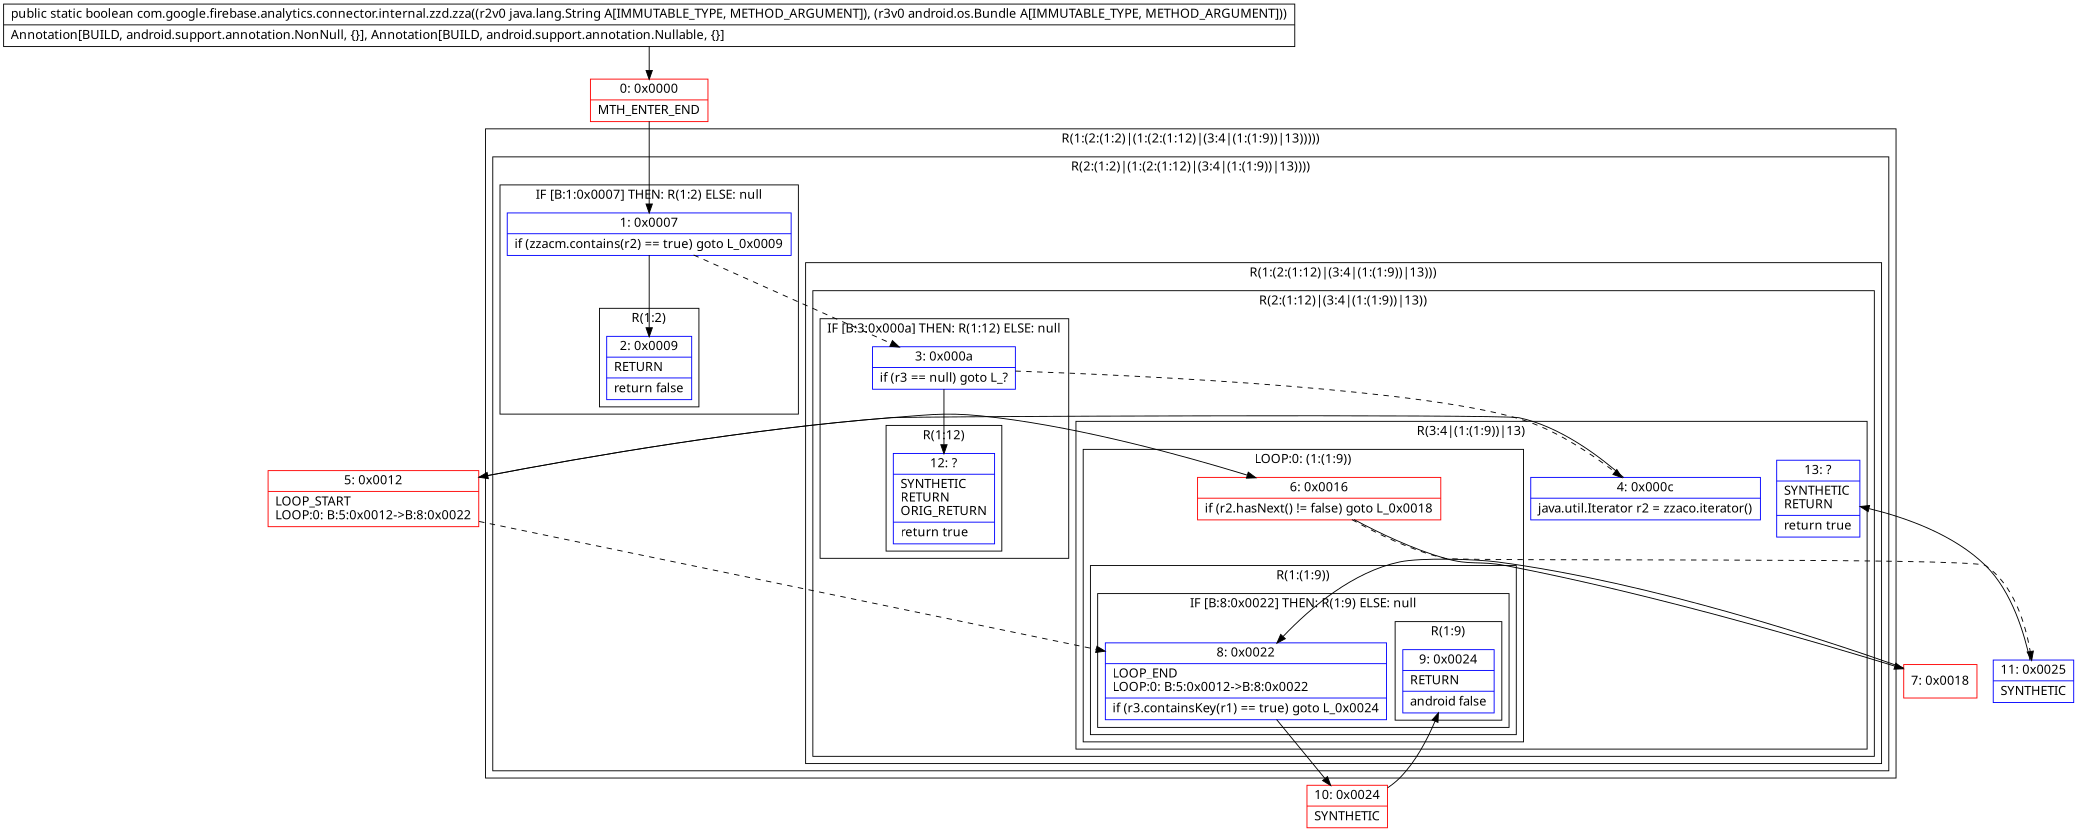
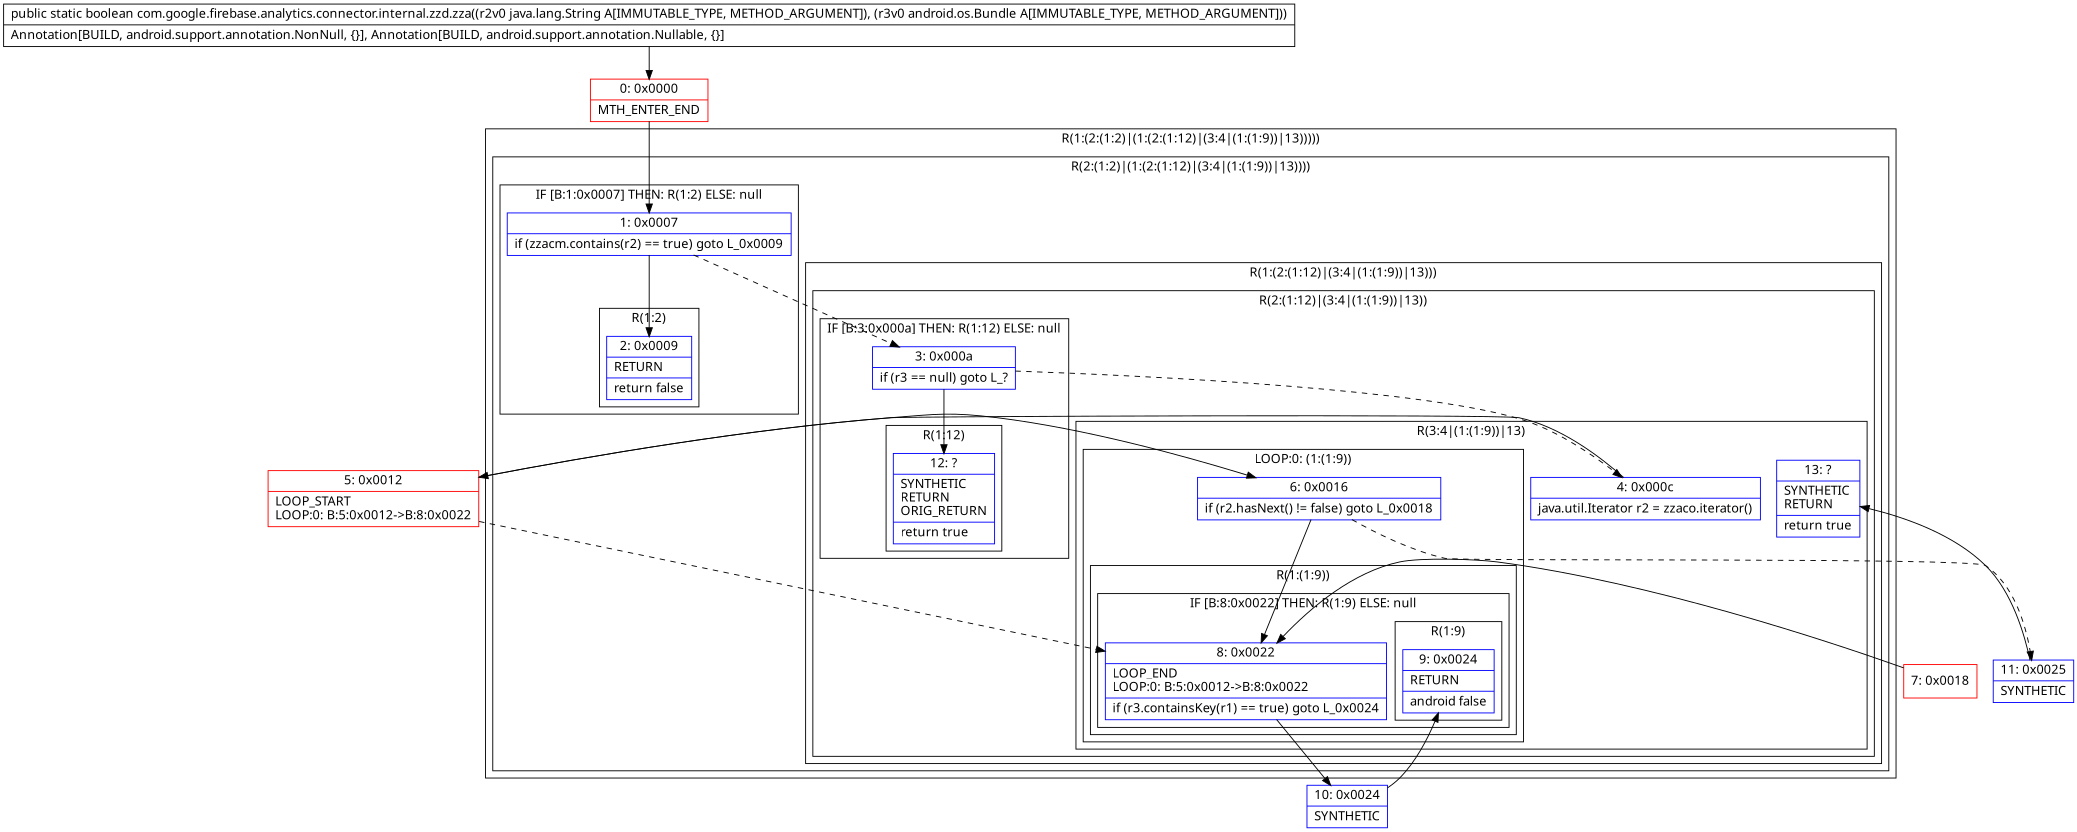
node "6: 0x0016": color red -> blue
edge "6: 0x0016" -> "7: 0x0018": now "6: 0x0016" -> "8: 0x0022"
node "10: 0x0024": color red -> blue
